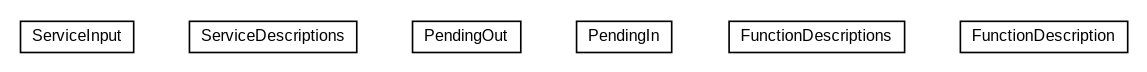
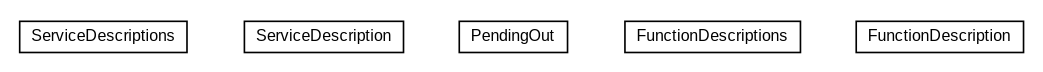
node "ServiceInput": removed
node "ServiceDescription": added
node "PendingIn": removed
